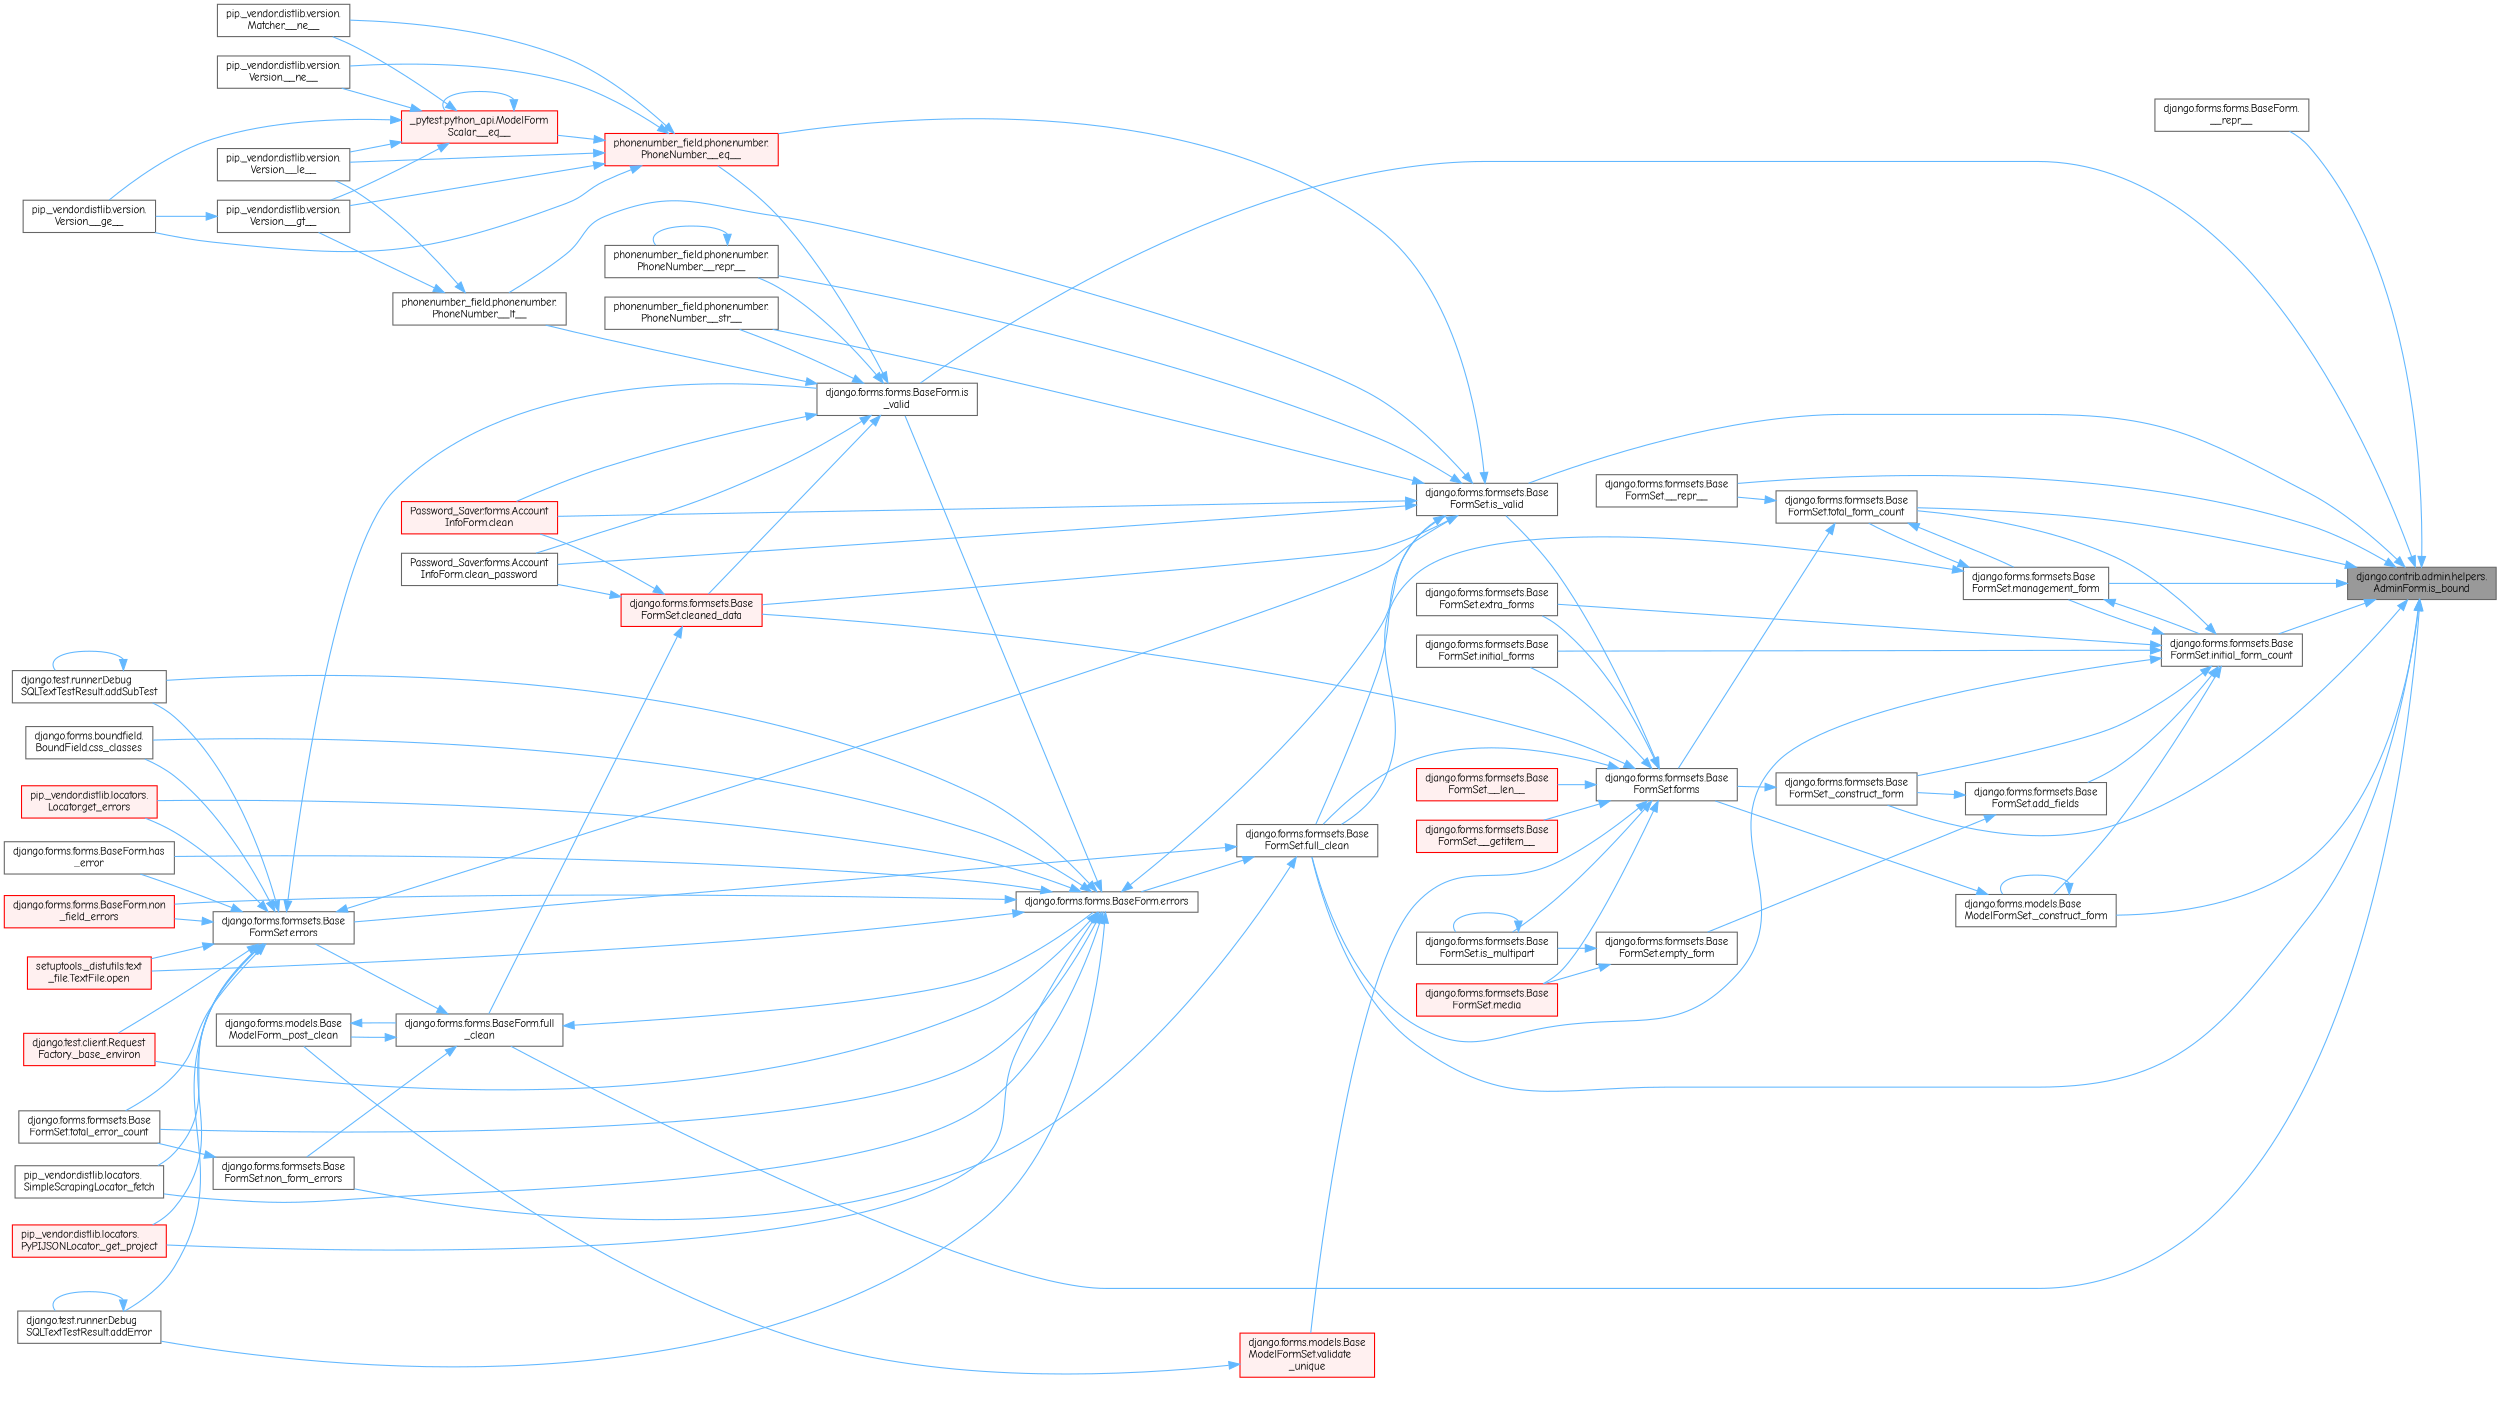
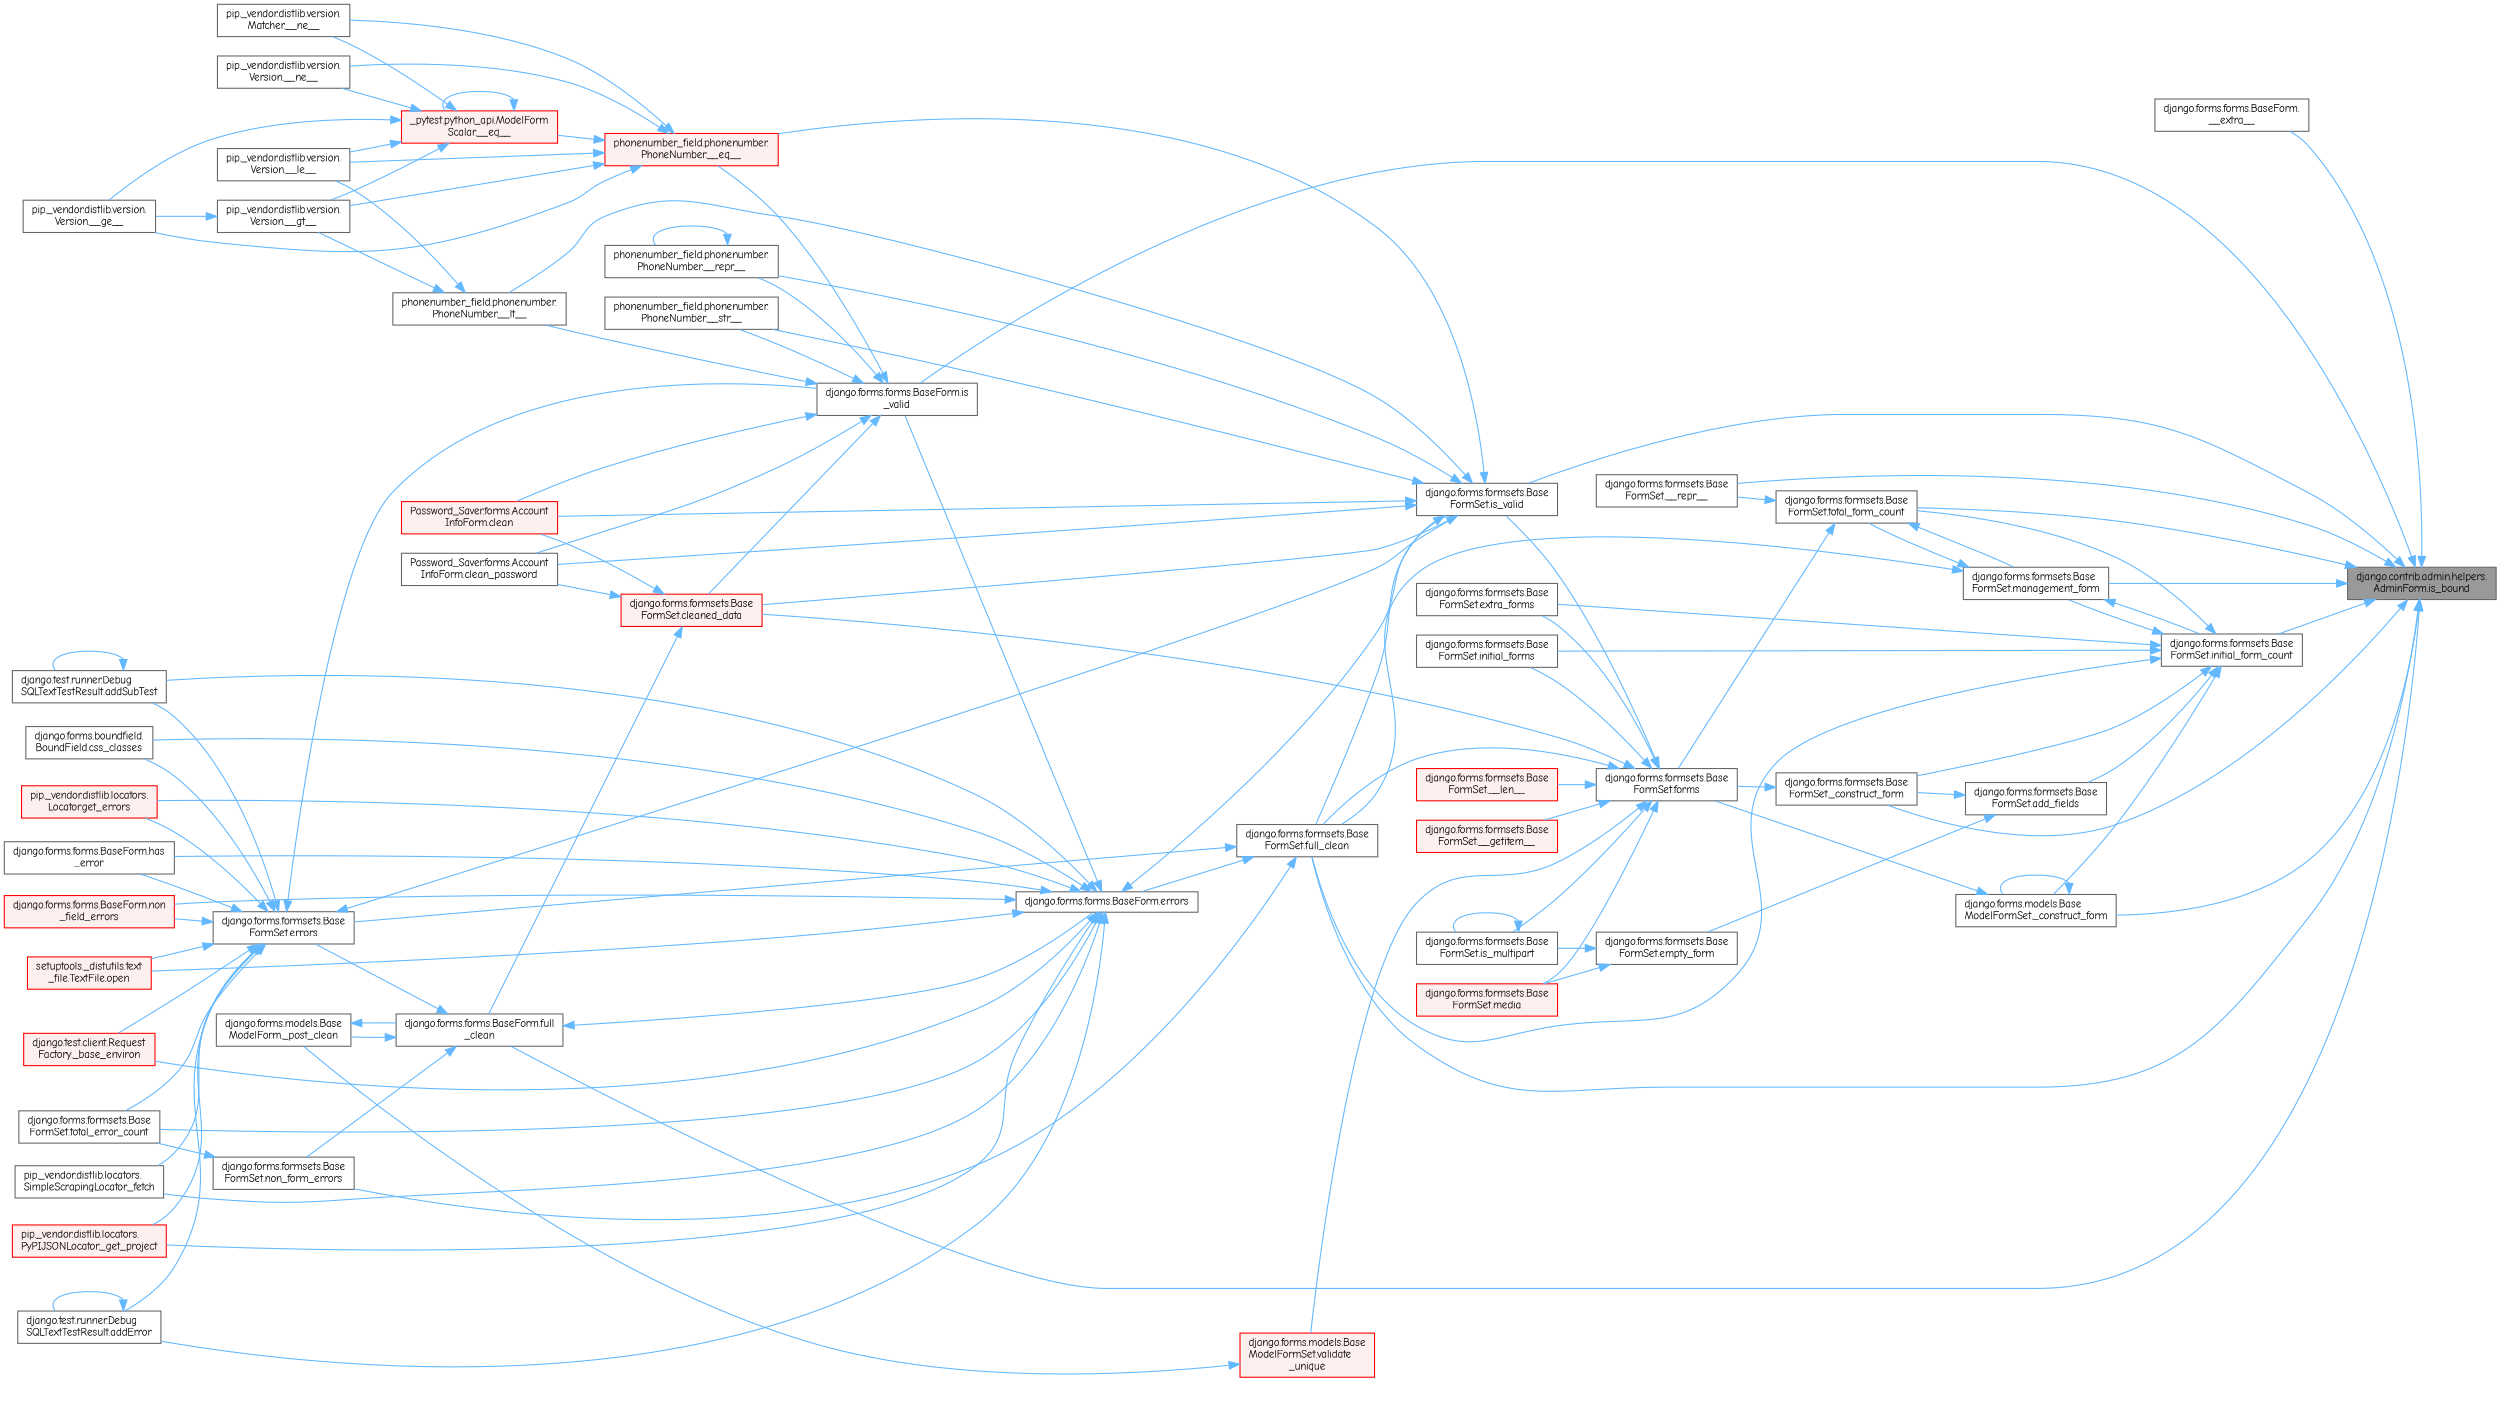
node "django.forms.forms.BaseForm. __repr__": label "django.forms.forms.BaseForm. __repr__" -> "django.forms.forms.BaseForm. __extra__"
